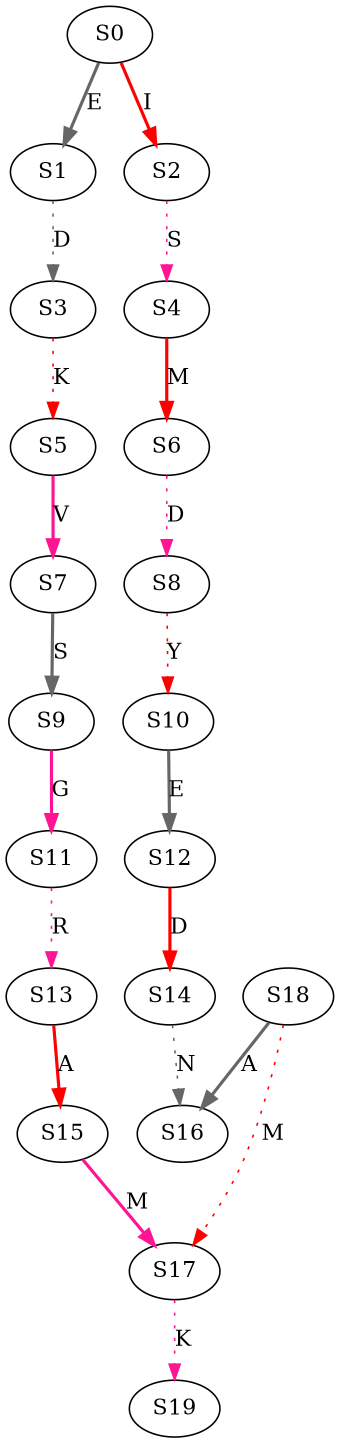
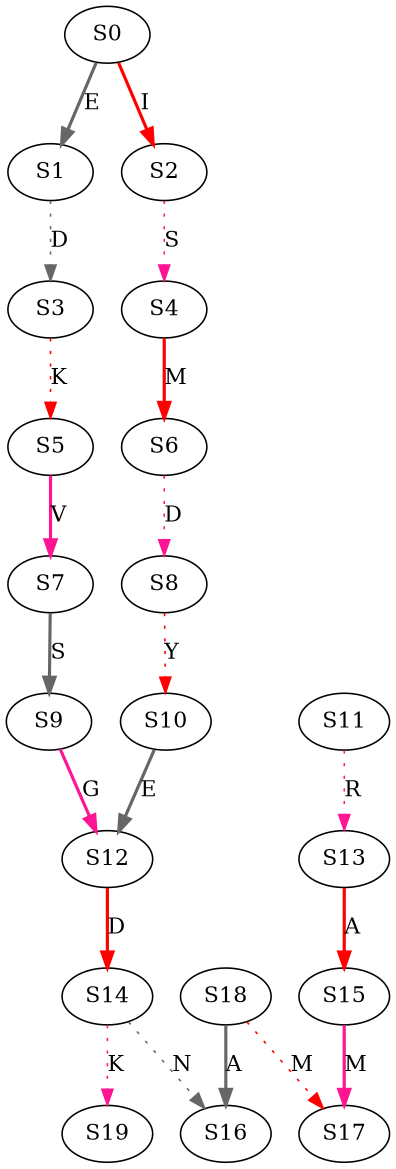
edge "S9" -> "S11": now "S9" -> "S12"
edge "S17" -> "S19": now "S14" -> "S19"
